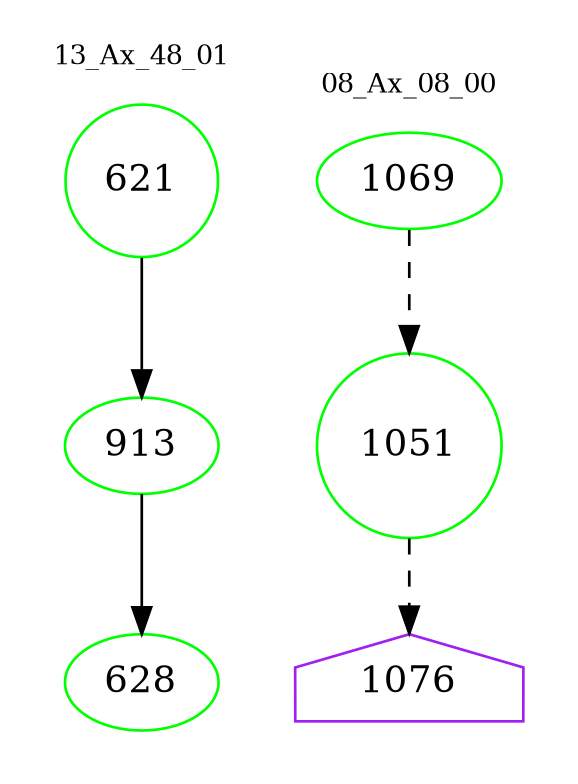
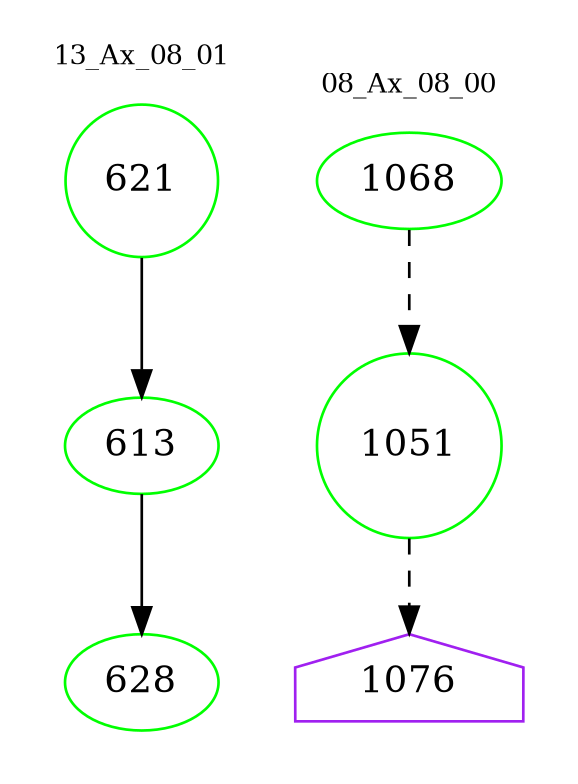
cluster "13_Ax_48_01": label "13_Ax_48_01" -> "13_Ax_08_01"
node "1069": label "1069" -> "1068"
node "913": label "913" -> "613"
